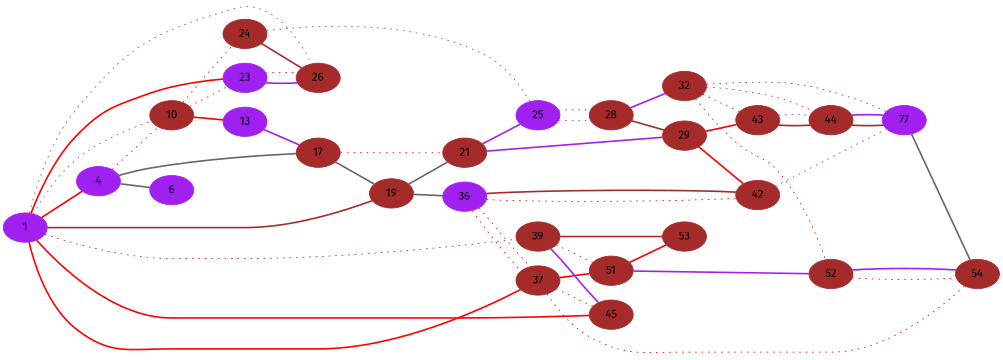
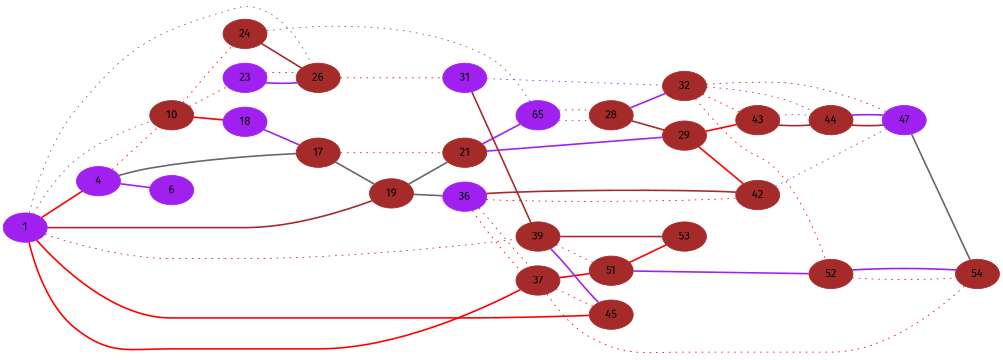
node "31": added
edge "23" -- "1": removed
node "25": label "25" -> "65"
node "77": label "77" -> "47"
node "13": label "13" -> "18"
edge "4" -- "6": color gray40 -> purple
